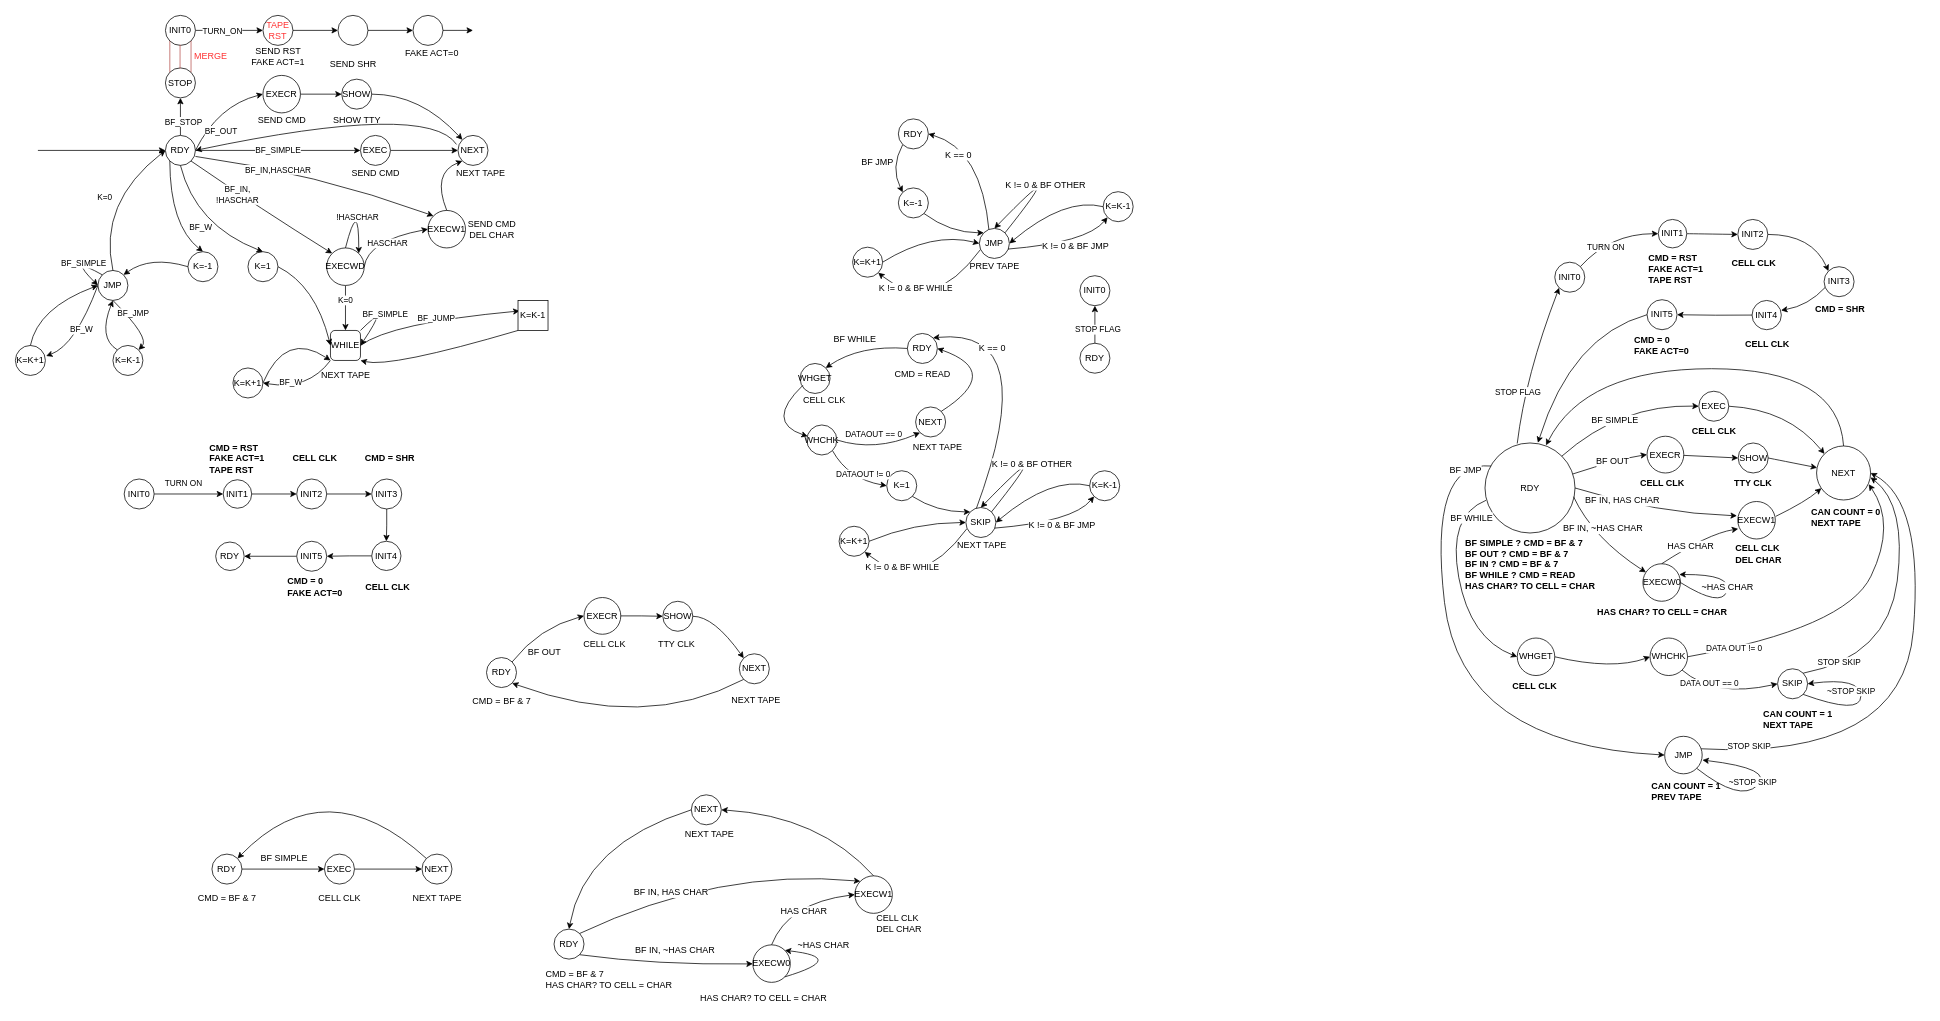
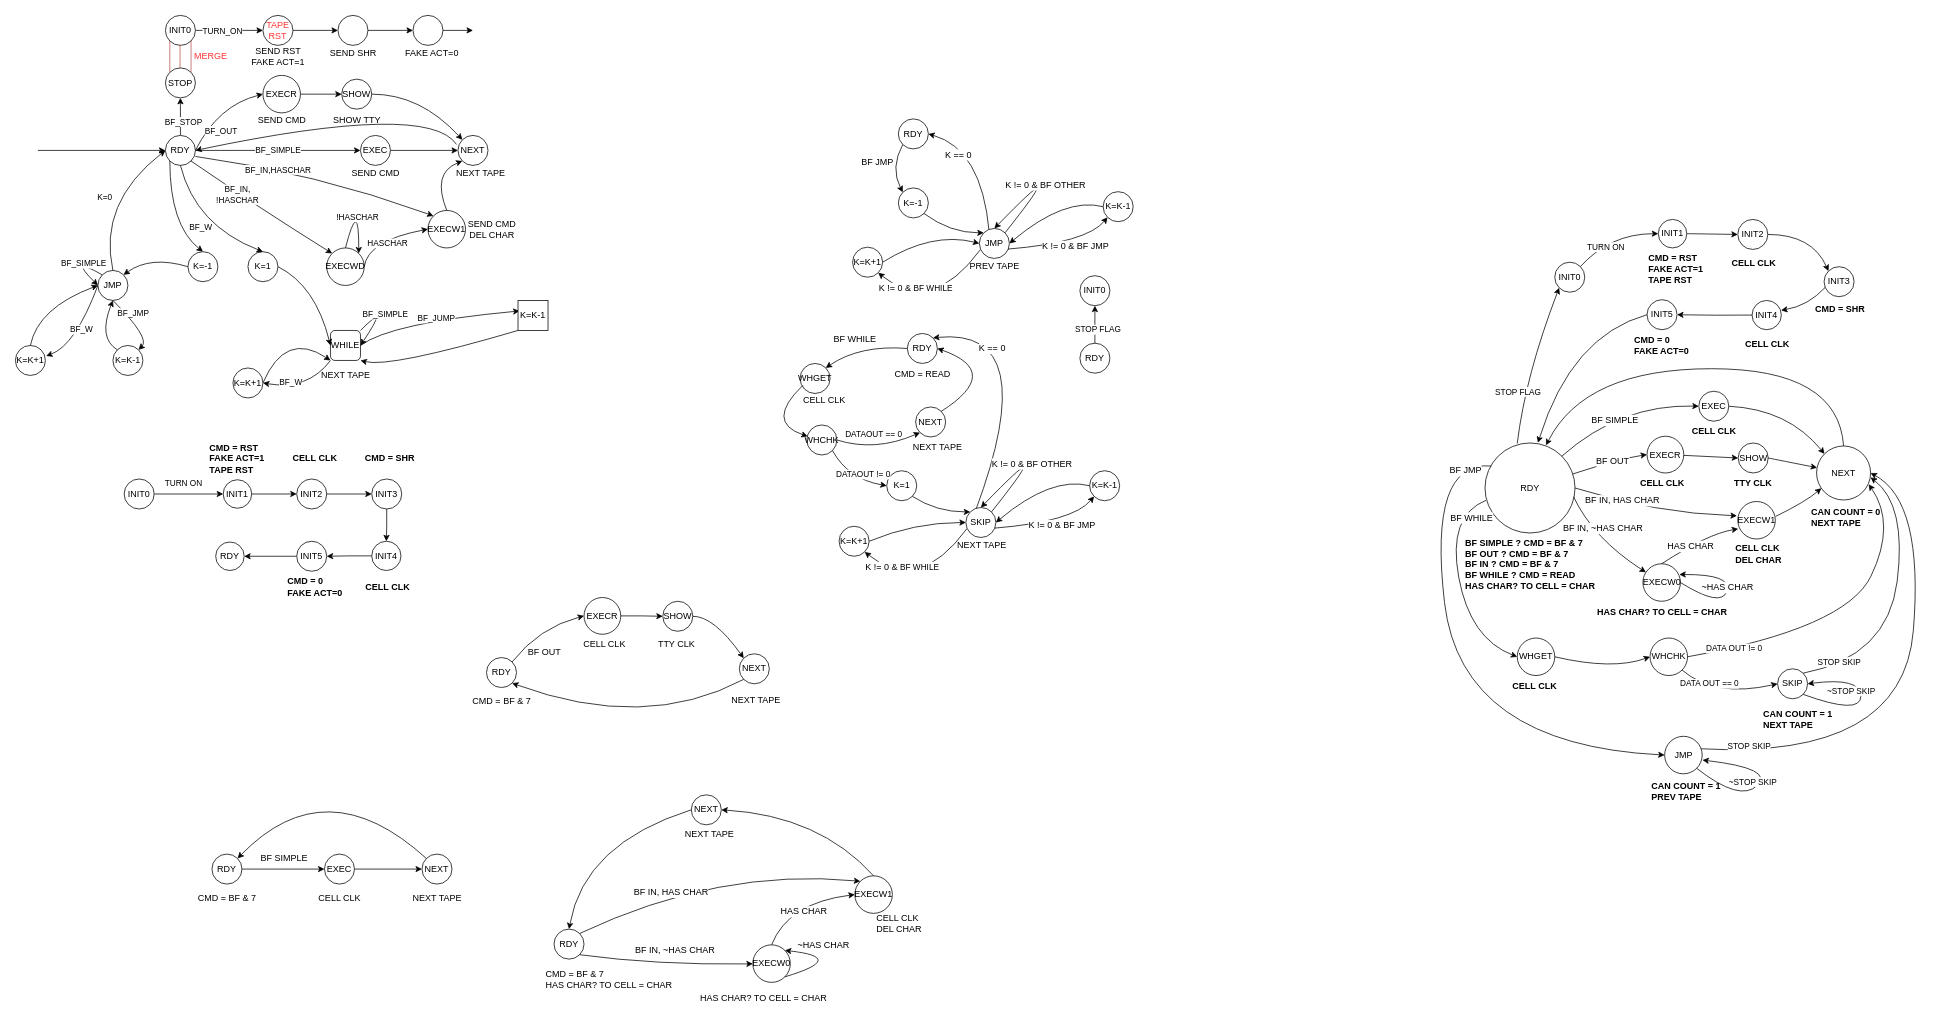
node "SEND SHR": moved (353, 64) -> (353, 53)
edge "EXECWD" -> "WHILE": removed, label "K=0"
